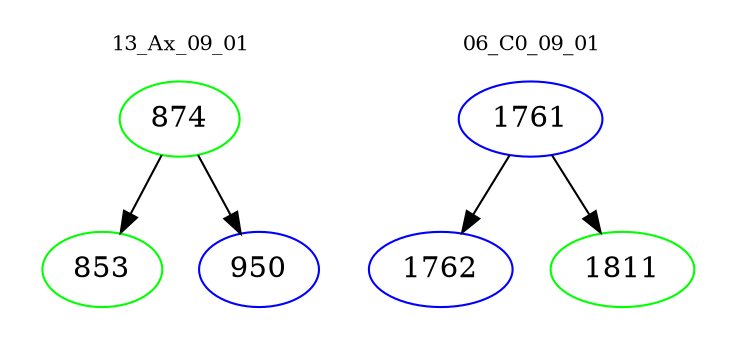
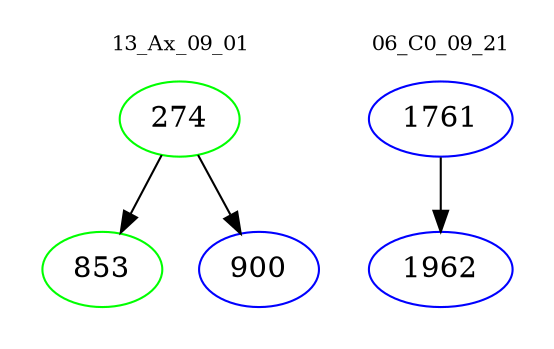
cluster "06_C0_09_01": label "06_C0_09_01" -> "06_C0_09_21"
node "874": label "874" -> "274"
node "950": label "950" -> "900"
node "1762": label "1762" -> "1962"
node "1811": removed
